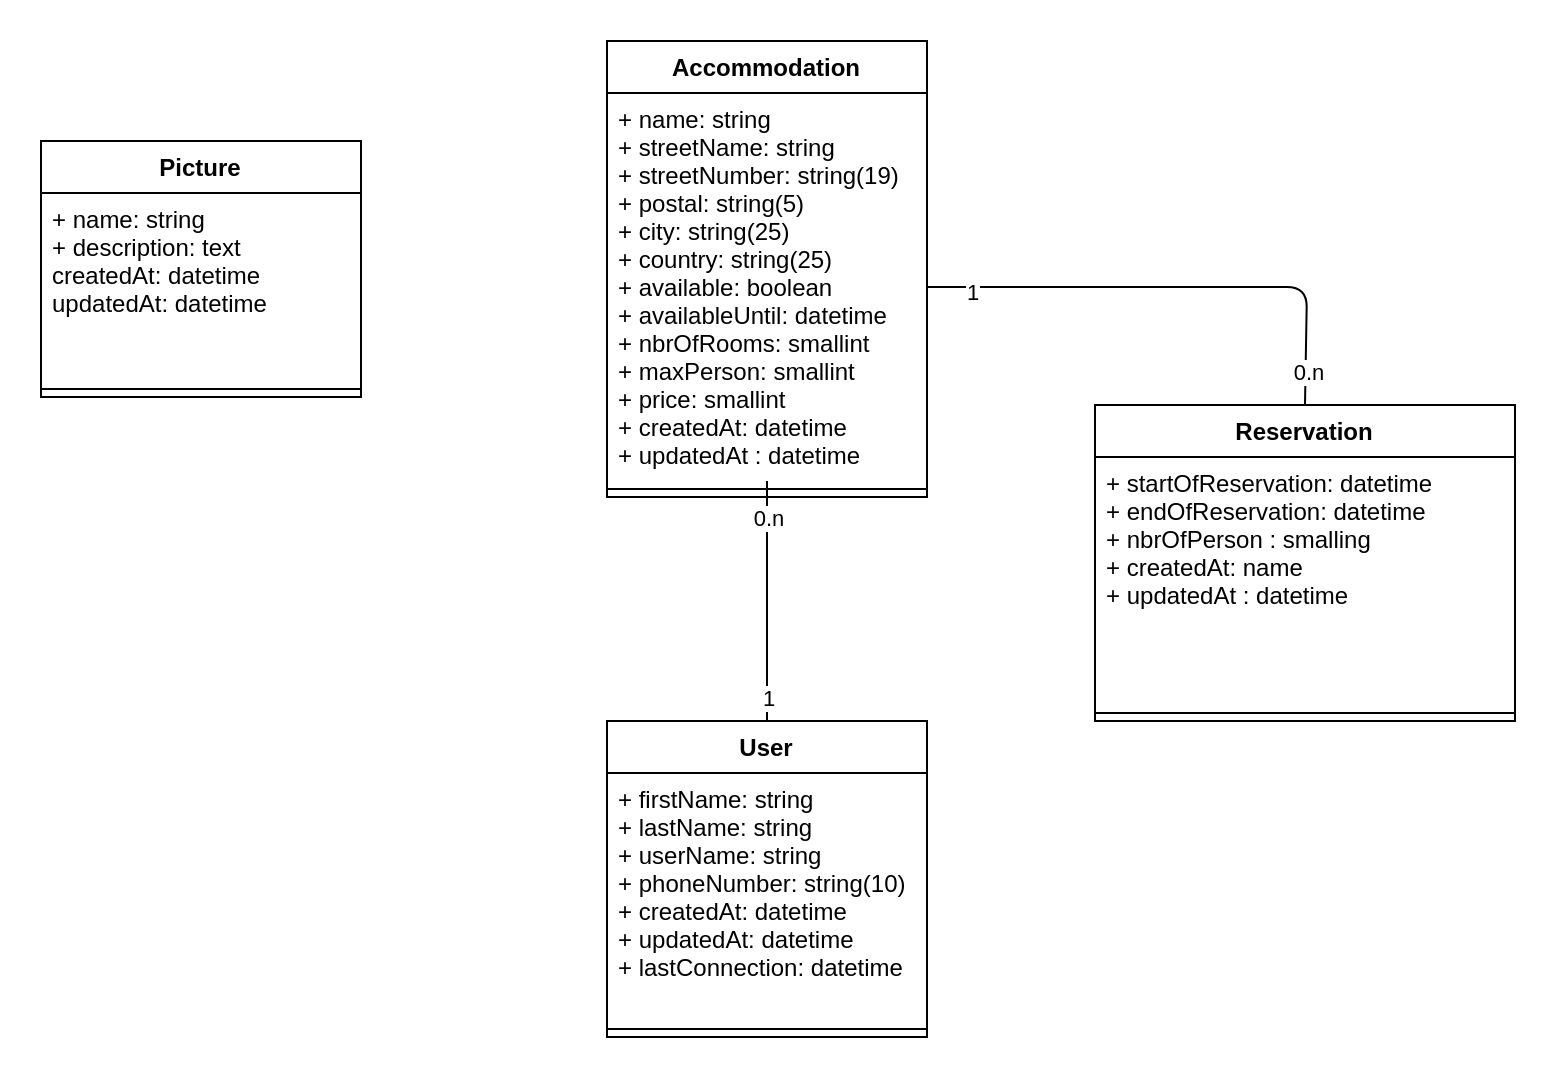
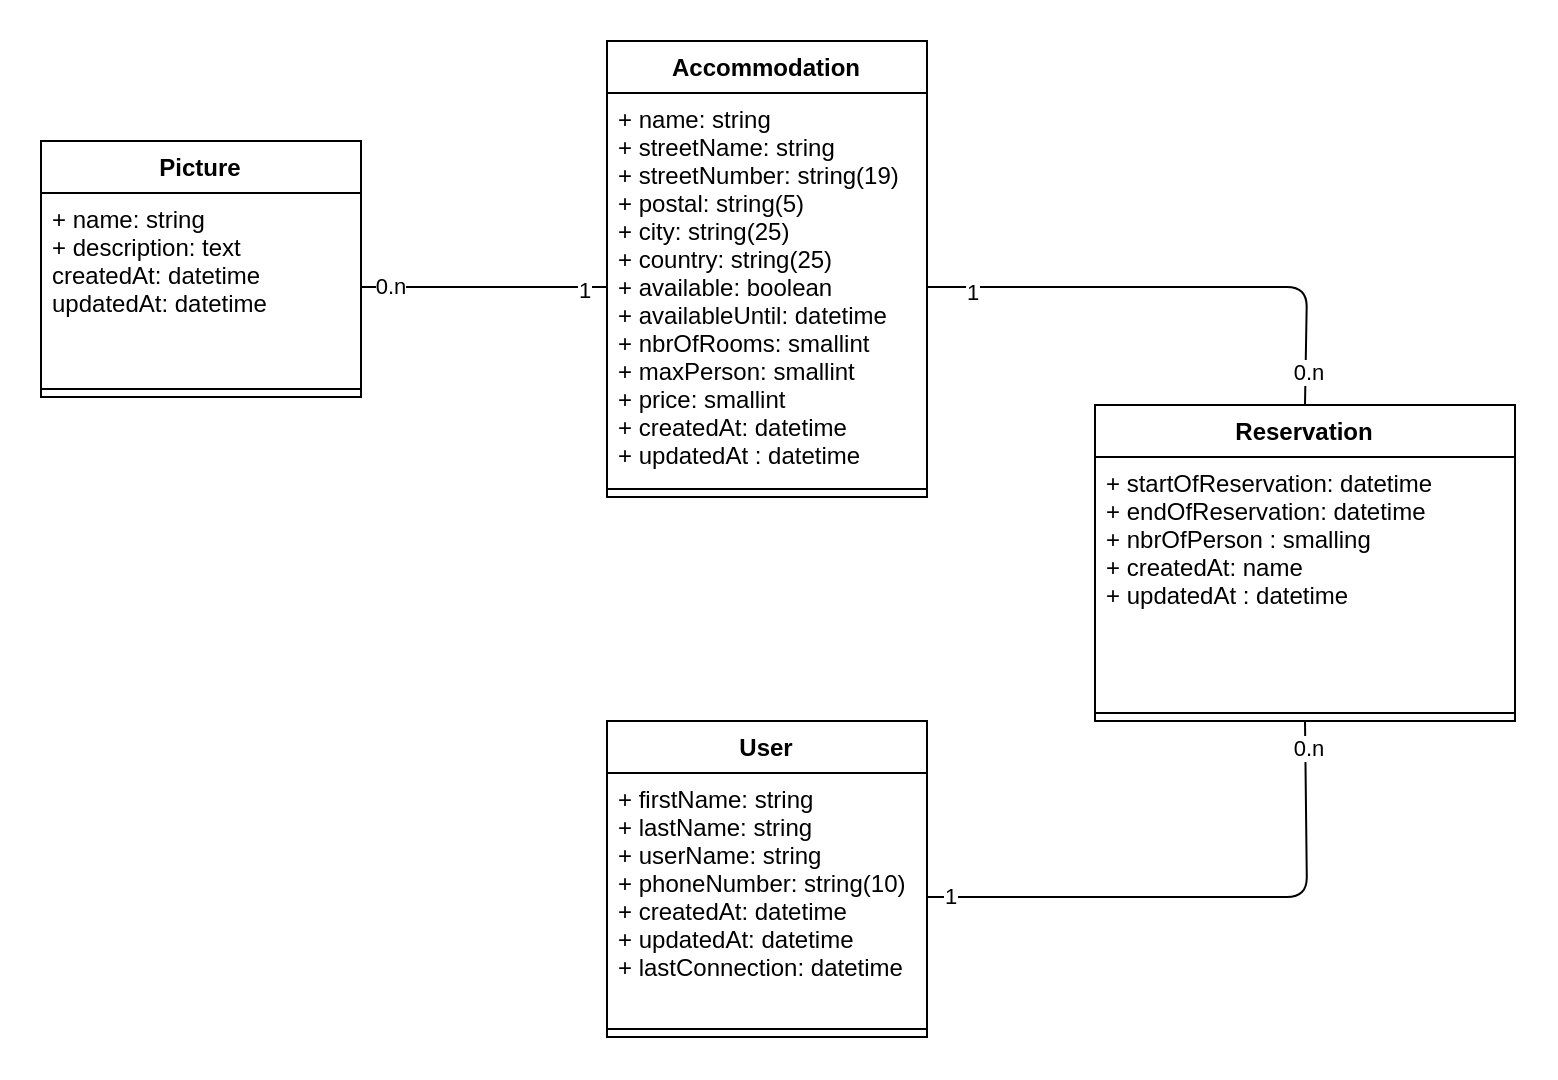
edge "+ name: string + description: text createdAt: datetime updatedAt: datetime" -- "+ name: string + streetName: string + streetNumber: string(19) + postal: string(5) + city: string(25) + country: string(25) + available: boolean + availableUntil: datetime + nbrOfRooms: smallint + maxPerson: smallint + price: smallint + createdAt: datetime + updatedAt : datetime": added, labels "0.n", "1"
edge "+ name: string + streetName: string + streetNumber: string(19) + postal: string(5) + city: string(25) + country: string(25) + available: boolean + availableUntil: datetime + nbrOfRooms: smallint + maxPerson: smallint + price: smallint + createdAt: datetime + updatedAt : datetime" -- "User": removed, labels "0.n", "1"
edge "Reservation" -- "+ firstName: string + lastName: string + userName: string + phoneNumber: string(10) + createdAt: datetime + updatedAt: datetime + lastConnection: datetime": added, labels "0.n", "1"
